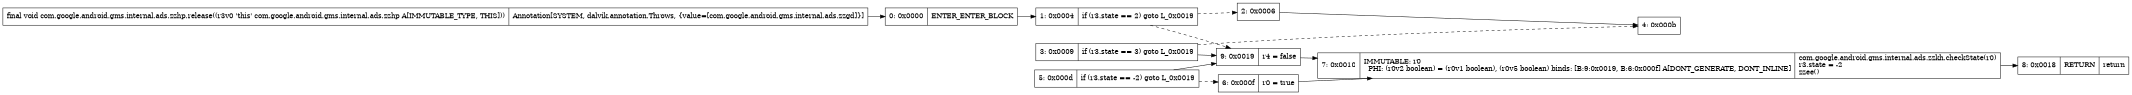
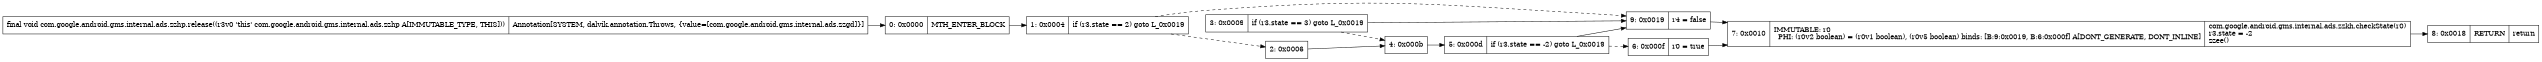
node "0: 0x0000": text "ENTER_ENTER_BLOCK" -> "MTH_ENTER_BLOCK"
edge "4: 0x000b" -> "5: 0x000d": added
